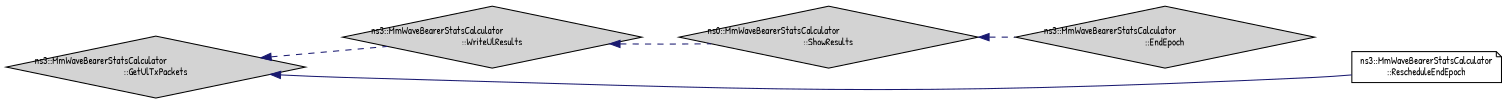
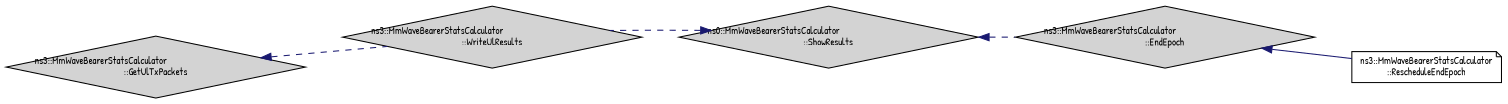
edge "ns0::MmWaveBearerStatsCalculator ::ShowResults" -> "ns3::MmWaveBearerStatsCalculator ::WriteUlResults": reversed
edge "ns3::MmWaveBearerStatsCalculator ::RescheduleEndEpoch" -> "ns3::MmWaveBearerStatsCalculator ::GetUlTxPackets": now "ns3::MmWaveBearerStatsCalculator ::RescheduleEndEpoch" -> "ns3::MmWaveBearerStatsCalculator ::EndEpoch"
